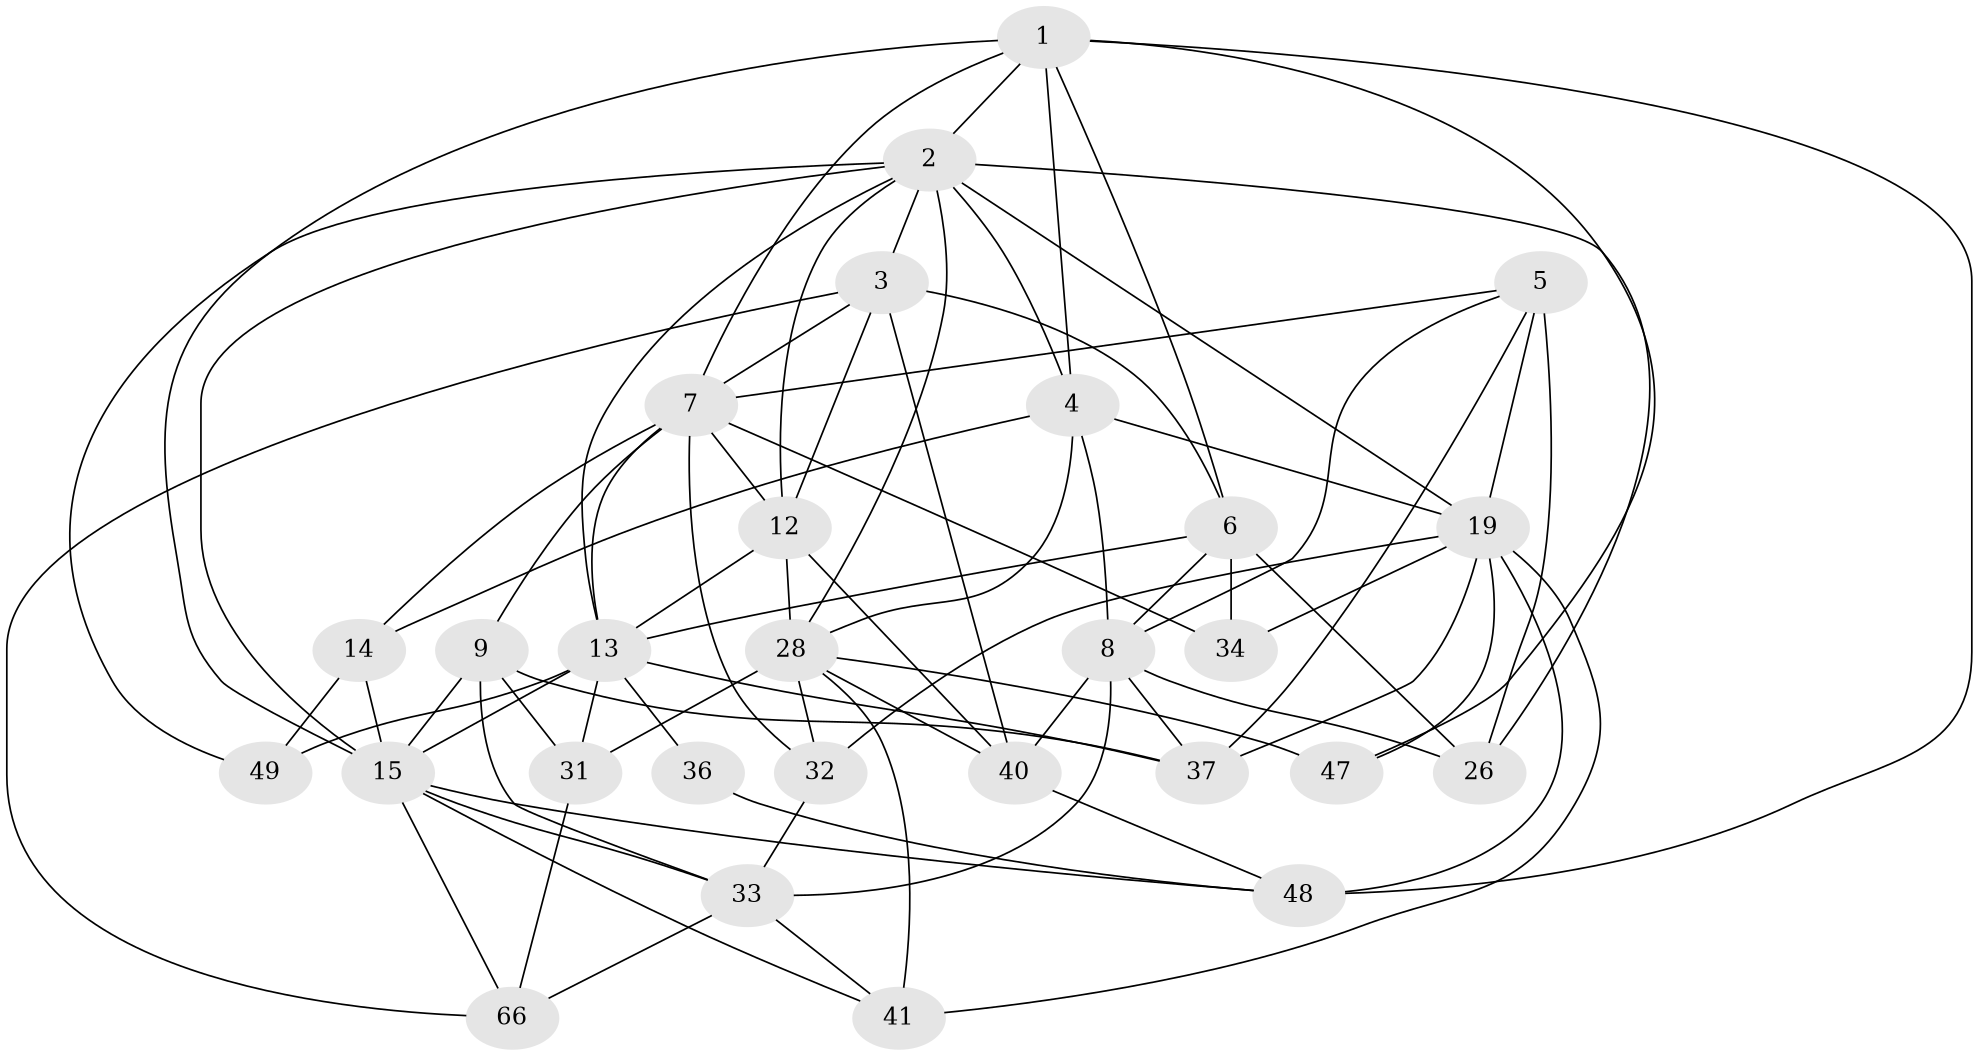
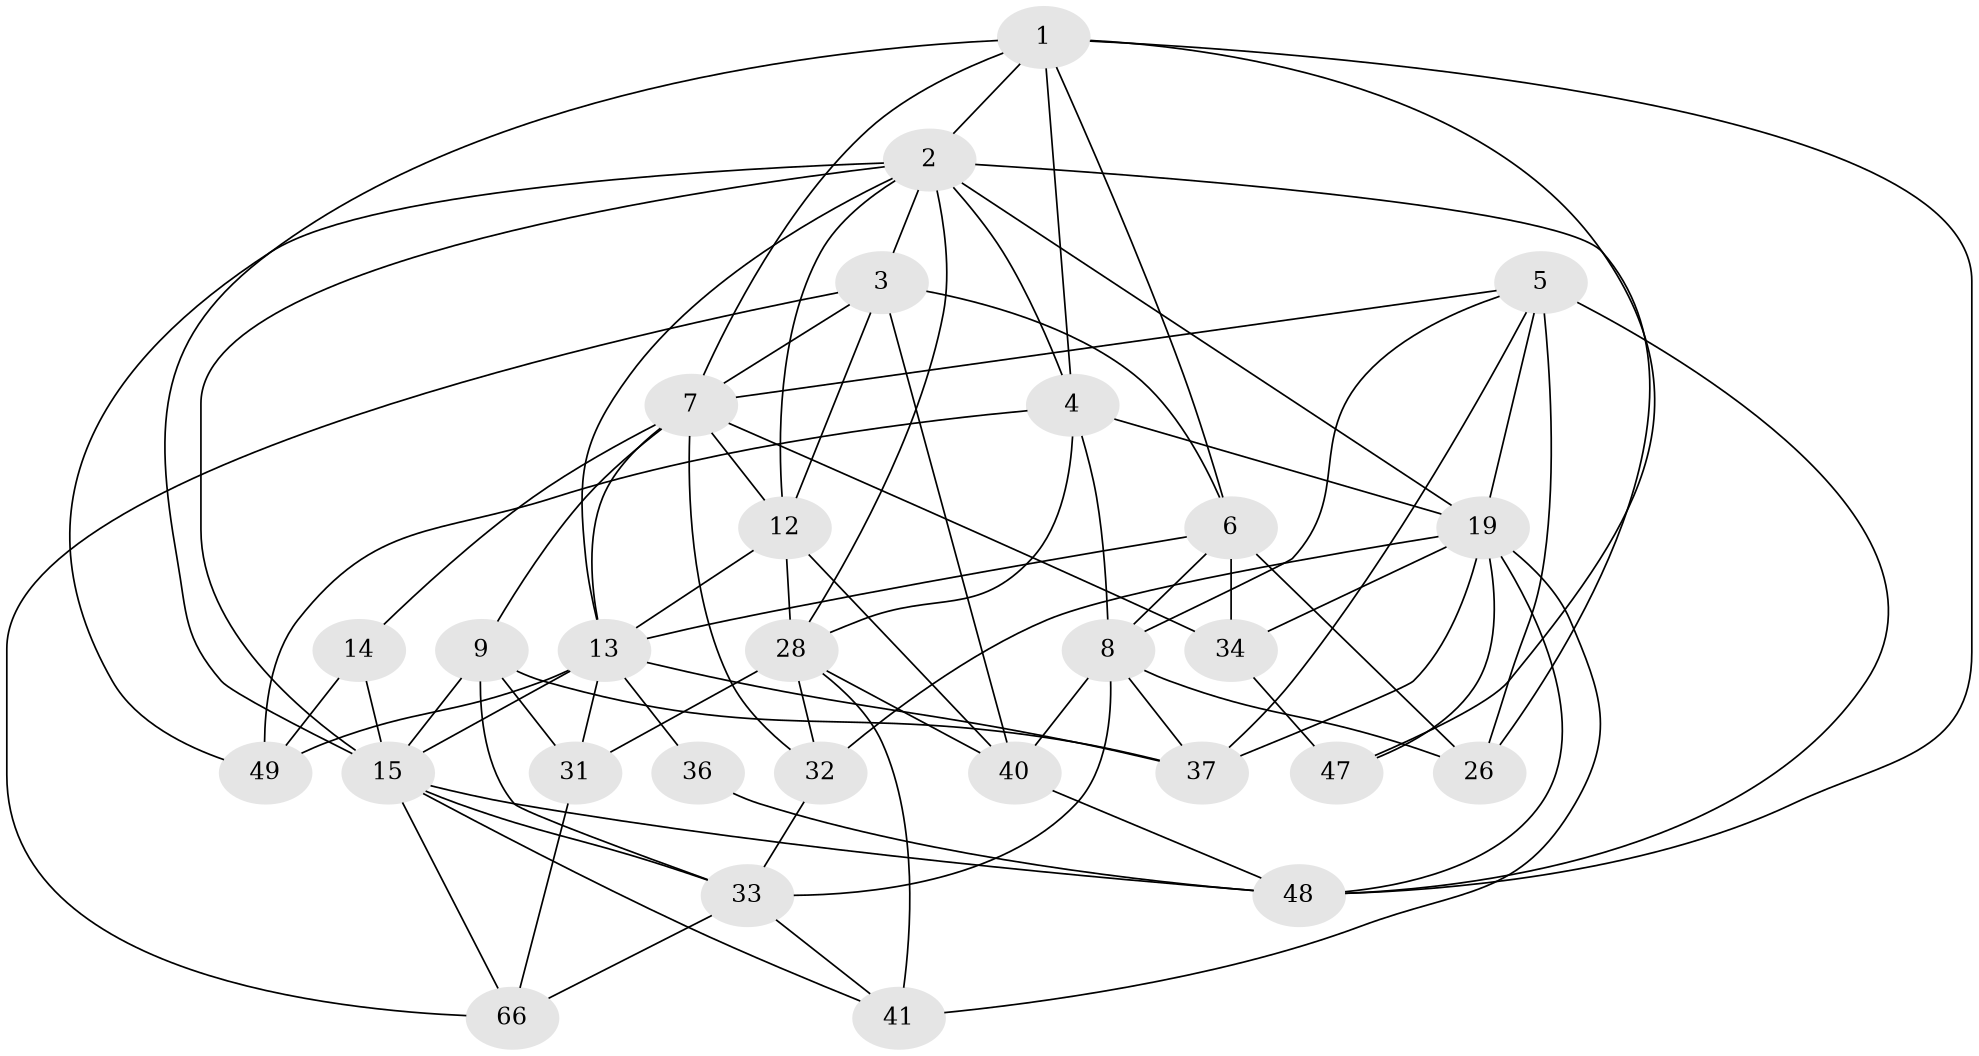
edge "4" -- "14": now "4" -- "49"
edge "28" -- "47": now "34" -- "47"
edge "5" -- "48": added
